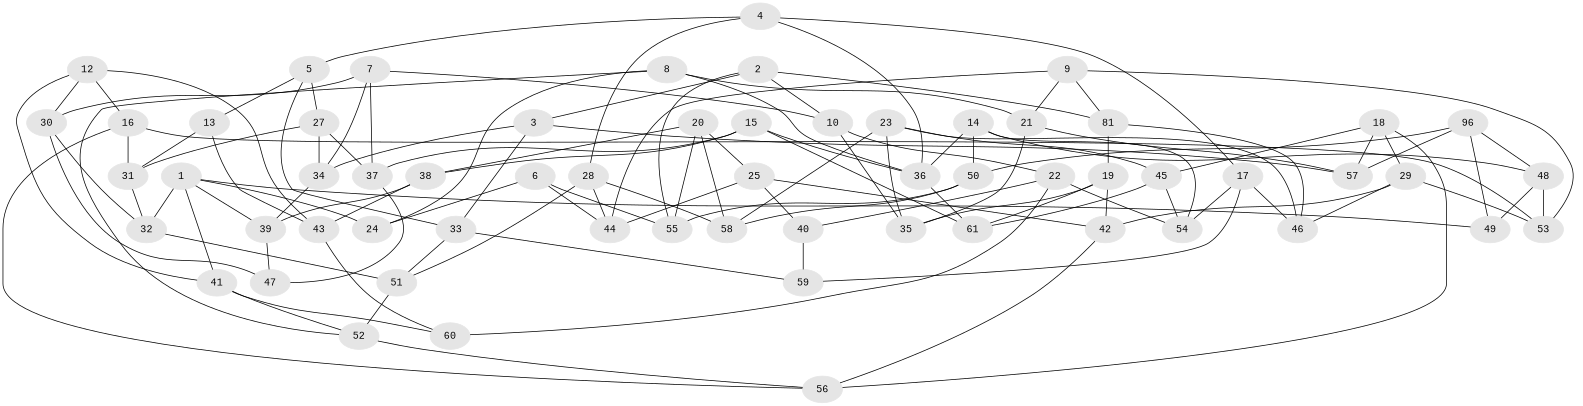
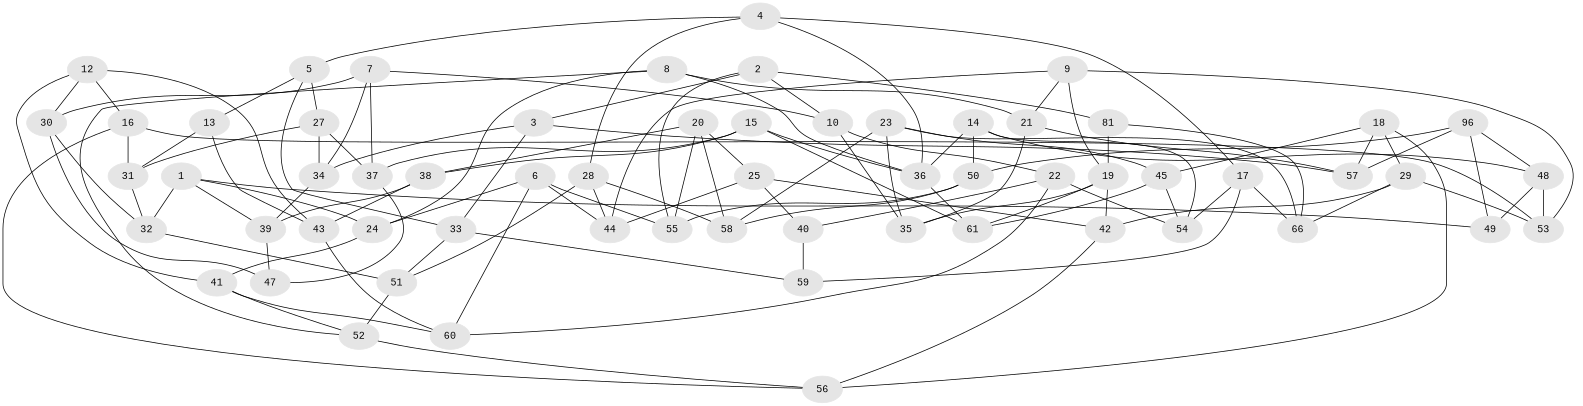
edge "9" -- "81": now "9" -- "19"
edge "1" -- "41": now "24" -- "41"
node "46": label "46" -> "66"
edge "6" -- "60": added
